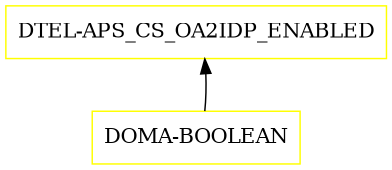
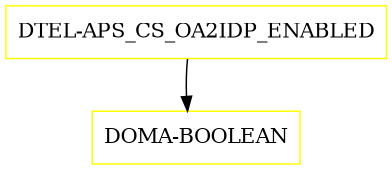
edge "DOMA-BOOLEAN" -> "DTEL-APS_CS_OA2IDP_ENABLED": reversed
